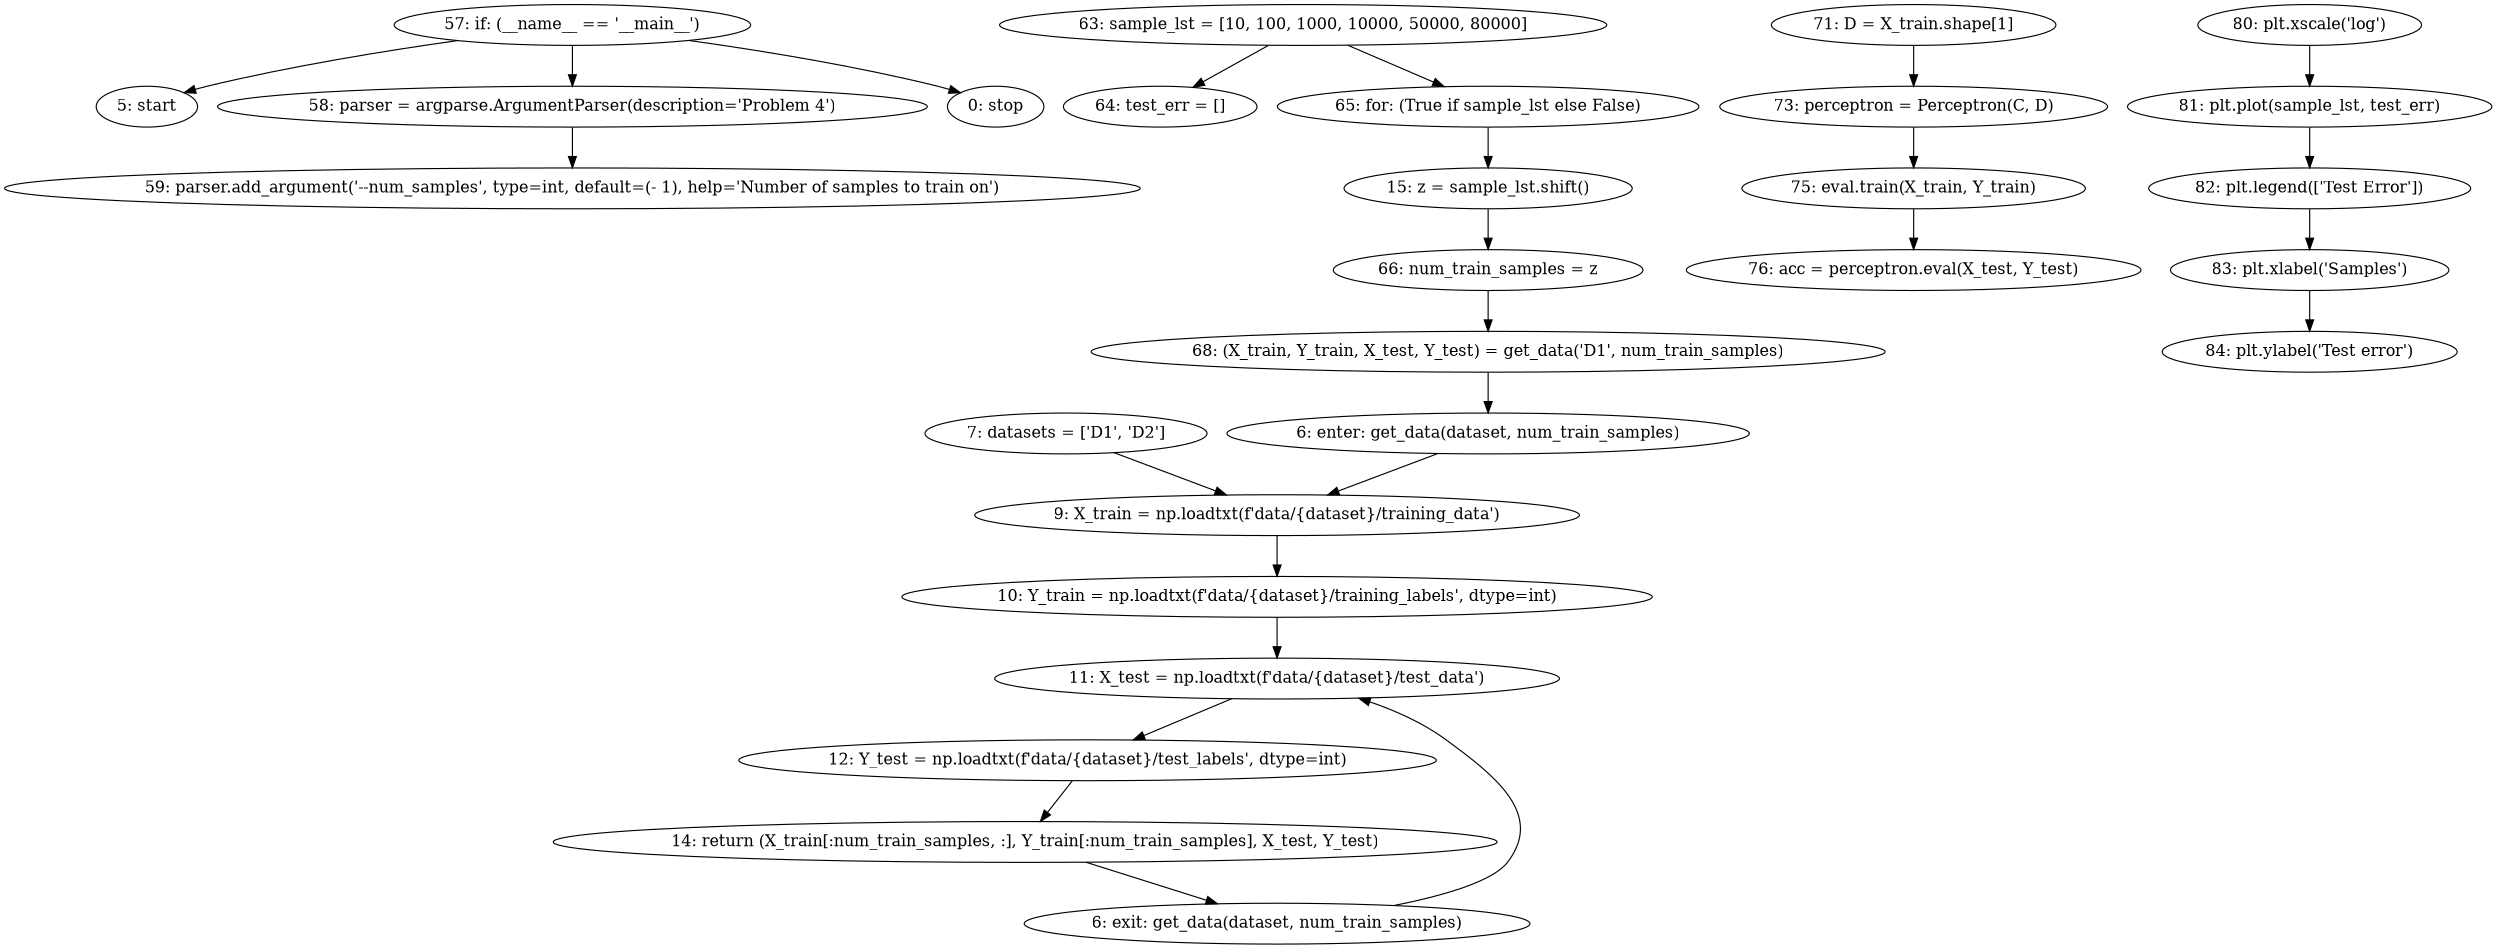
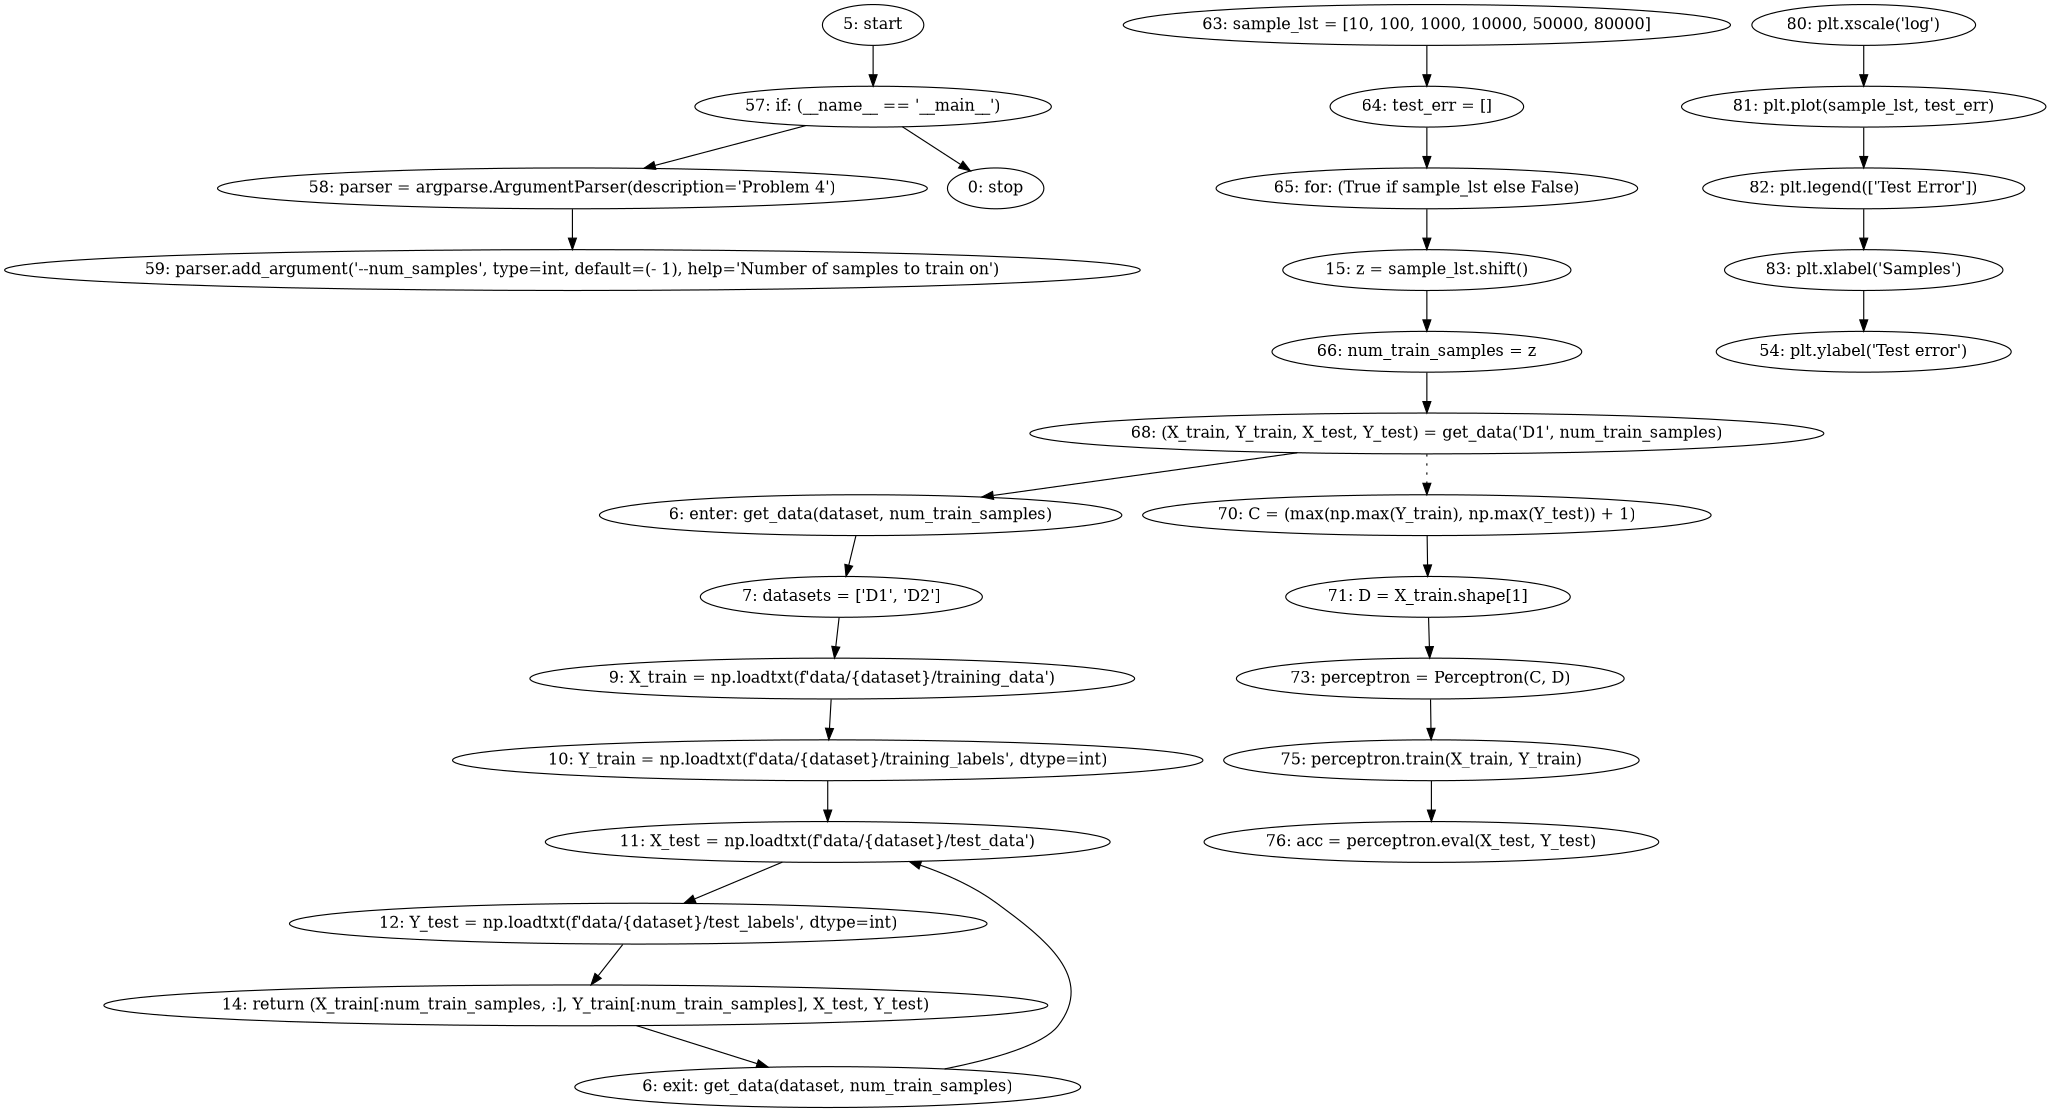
edge "57: if: (__name__ == '__main__')" -> "5: start": reversed
edge "63: sample_lst = [10, 100, 1000, 10000, 50000, 80000]" -> "65: for: (True if sample_lst else False)": now "64: test_err = []" -> "65: for: (True if sample_lst else False)"
node "75: eval.train(X_train, Y_train)": label "75: eval.train(X_train, Y_train)" -> "75: perceptron.train(X_train, Y_train)"
node "84: plt.ylabel('Test error')": label "84: plt.ylabel('Test error')" -> "54: plt.ylabel('Test error')"
edge "6: enter: get_data(dataset, num_train_samples)" -> "9: X_train = np.loadtxt(f'data/{dataset}/training_data')": now "6: enter: get_data(dataset, num_train_samples)" -> "7: datasets = ['D1', 'D2']"
node "70: C = (max(np.max(Y_train), np.max(Y_test)) + 1)": added
